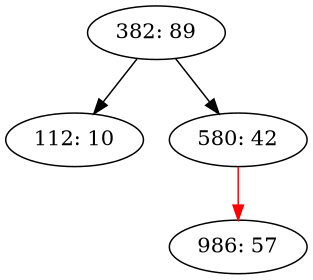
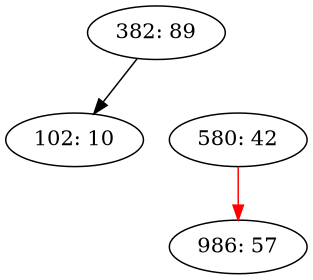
edge "382: 89" -> "580: 42": removed
node "112: 10": label "112: 10" -> "102: 10"
